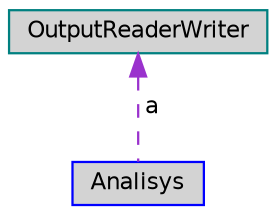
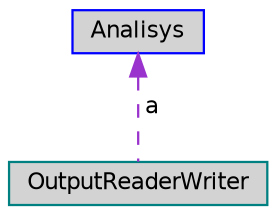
edge "Analisys" -> "OutputReaderWriter": reversed
